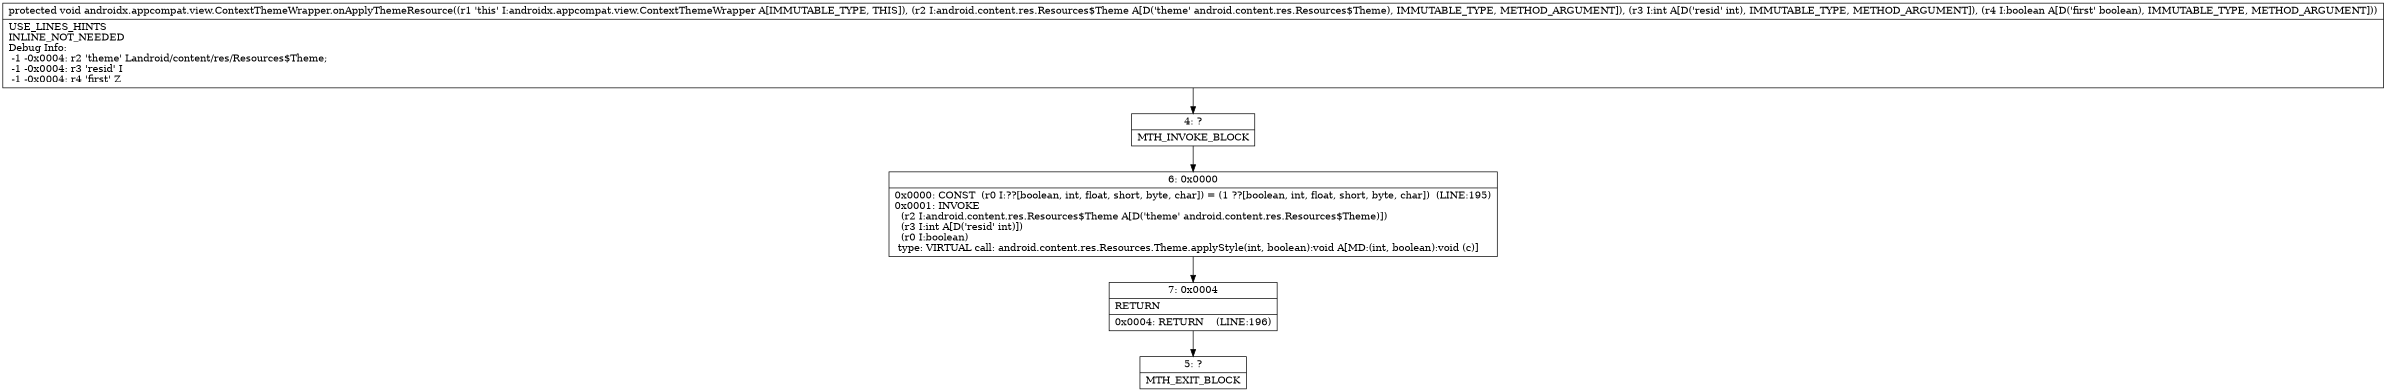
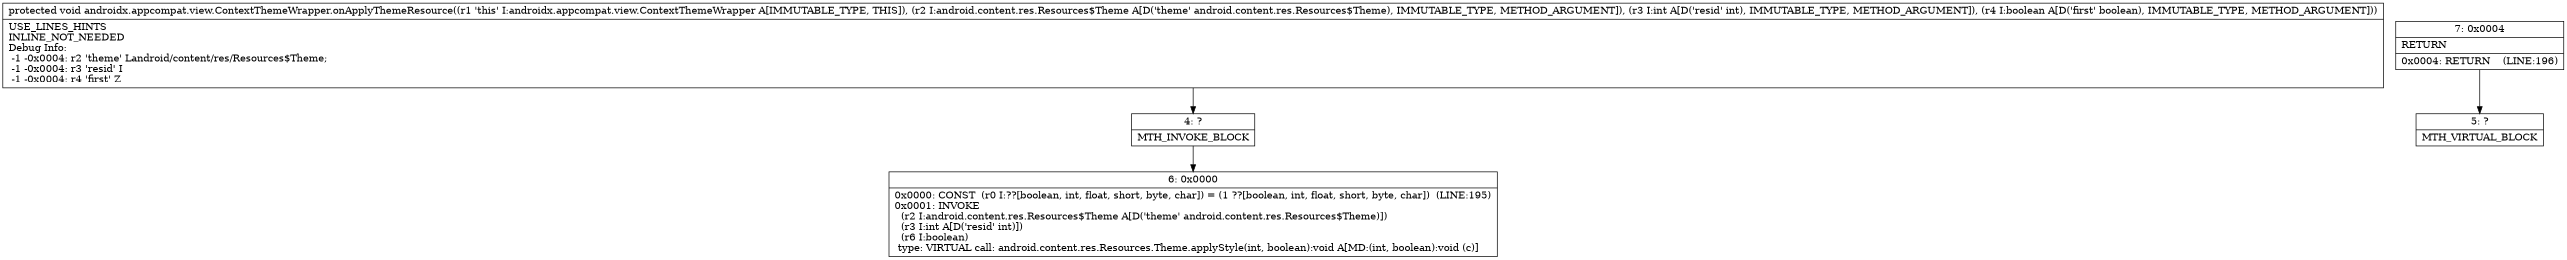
node "6: 0x0000": text "(r0 I:boolean)" -> "(r6 I:boolean)"
edge "6: 0x0000" -> "7: 0x0004": removed
node "5: ?": text "MTH_EXIT_BLOCK" -> "MTH_VIRTUAL_BLOCK"
